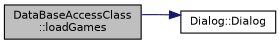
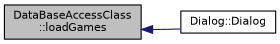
edge "DataBaseAccessClass ::loadGames" -> "Dialog::Dialog": reversed
